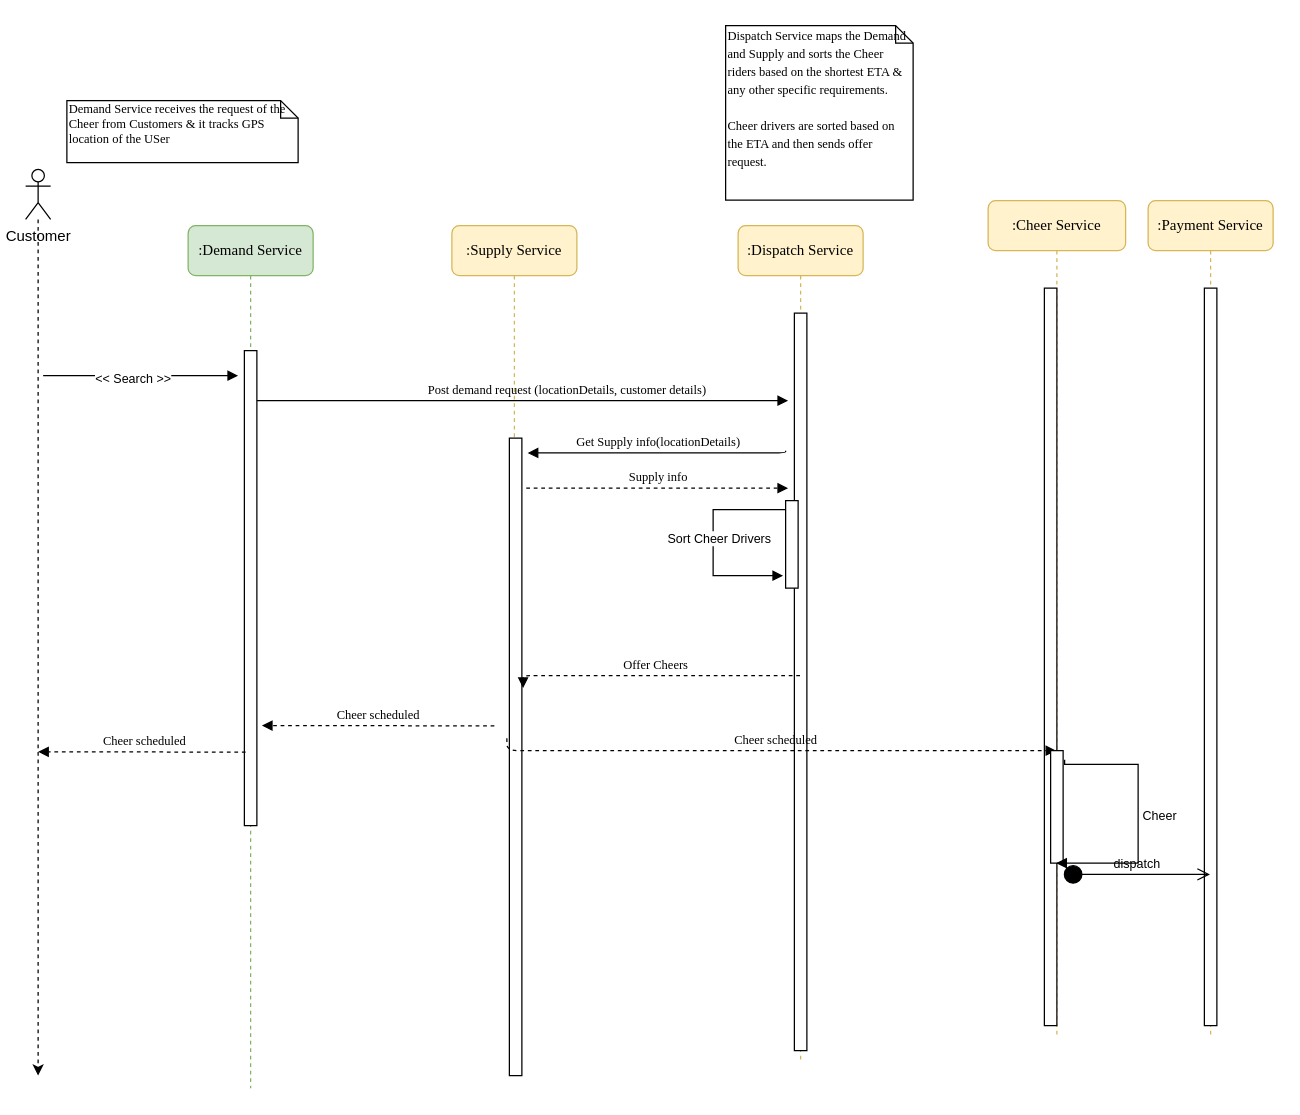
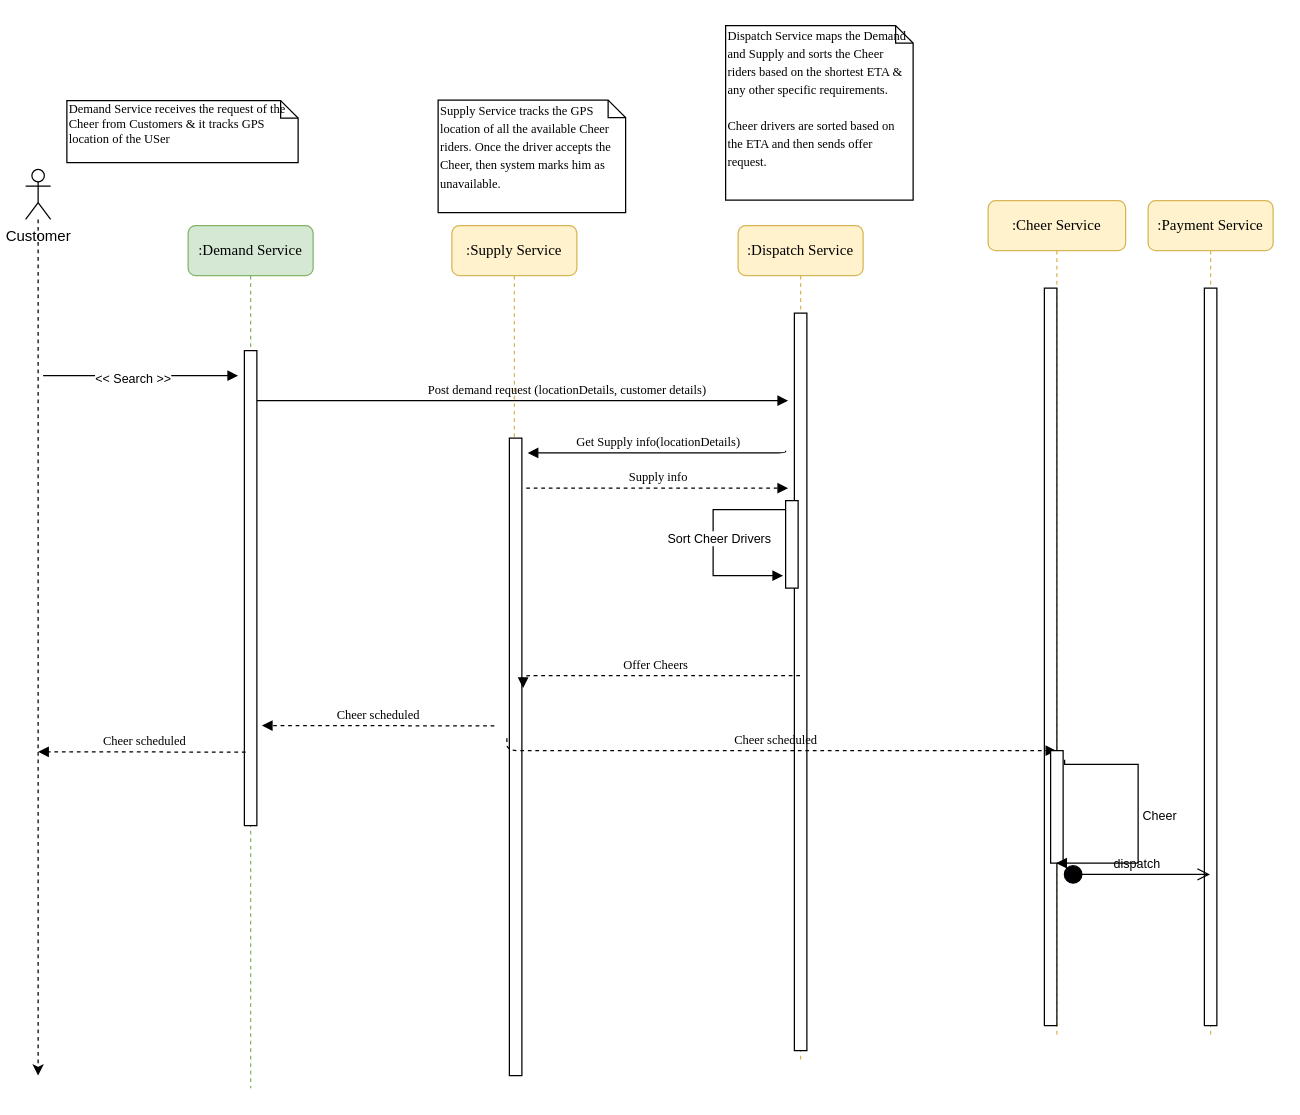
node "Supply Service tracks the GPS location of all the available Cheer riders. Once the driver accepts the Cheer, then system marks him as unavailable.": added
